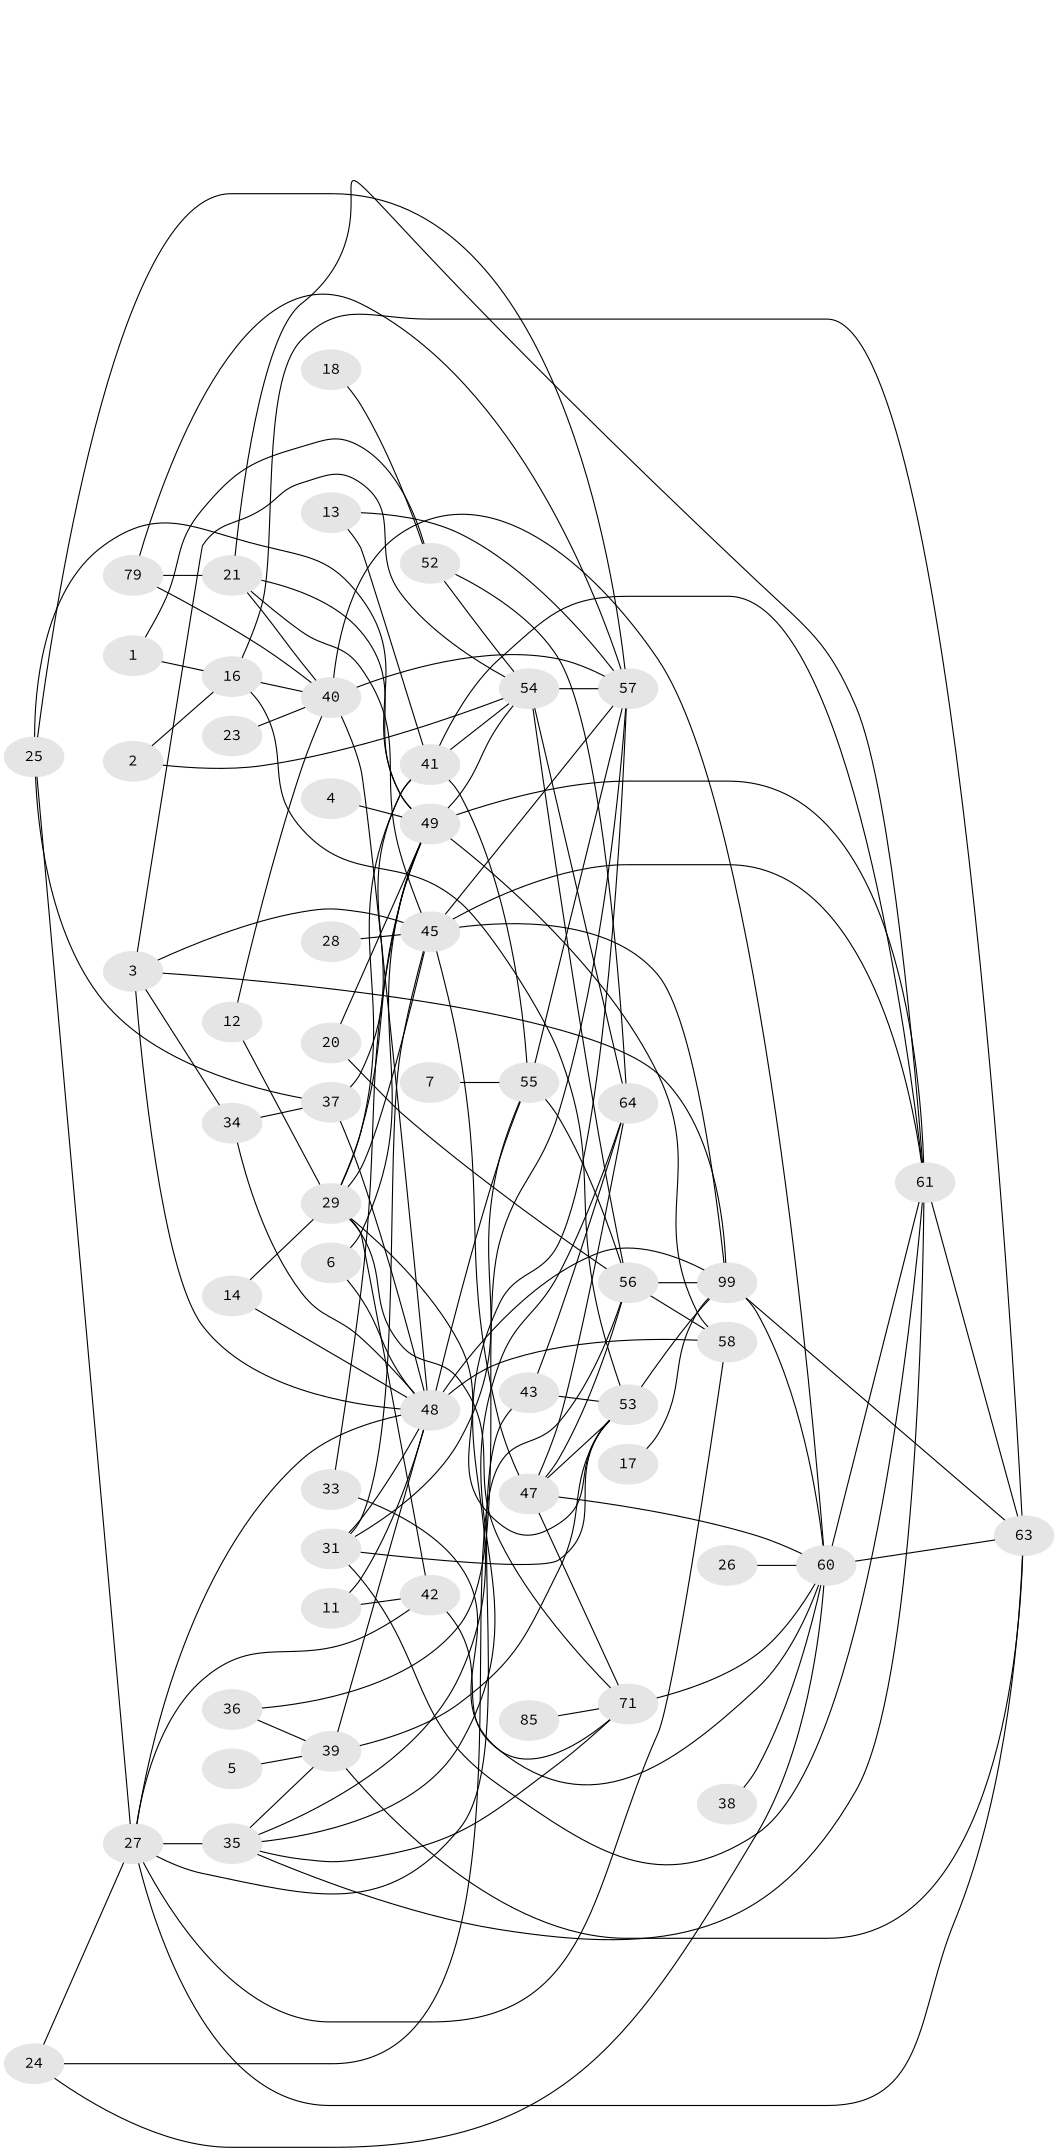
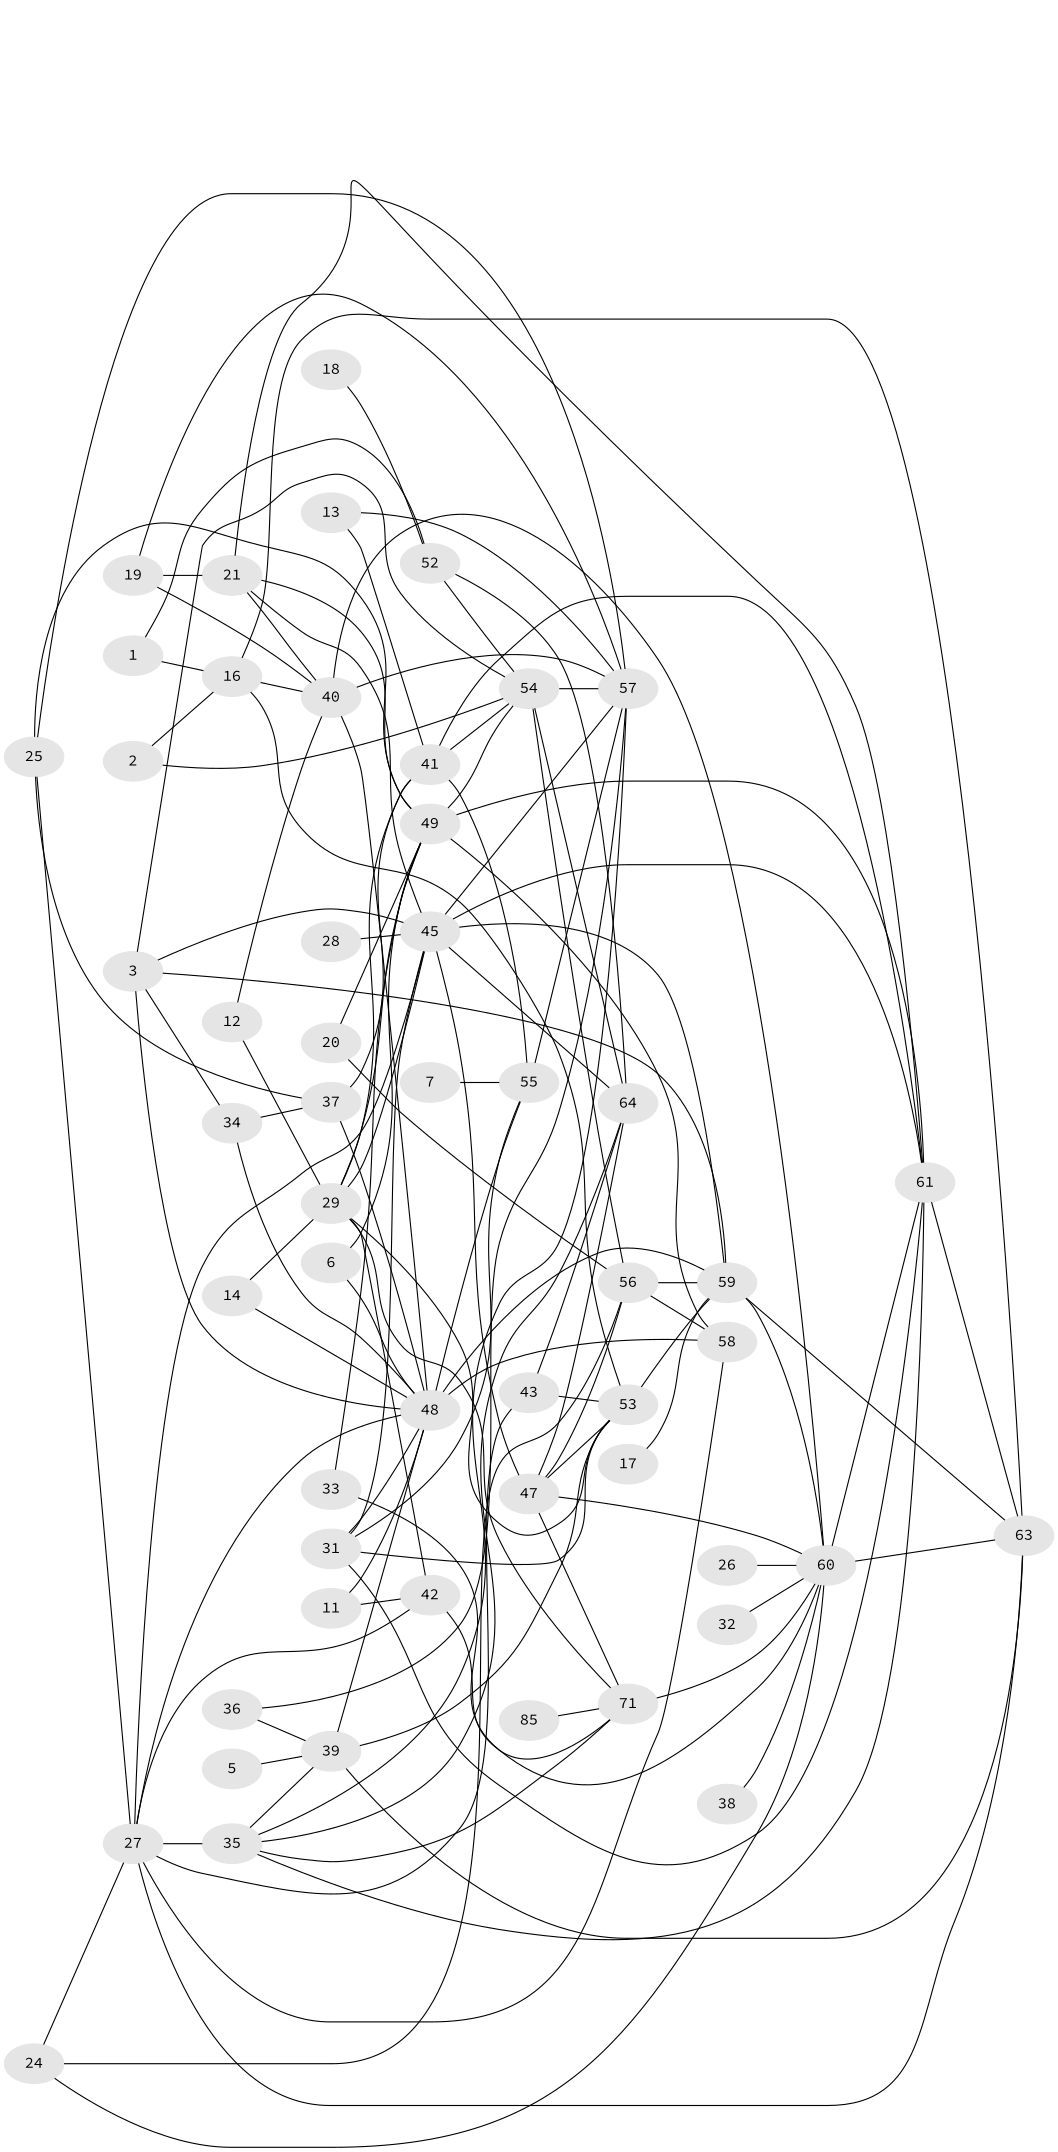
node "79": label "79" -> "19"
node "23": removed
node "4": removed
edge "45" -- "64": added
edge "55" -- "56": removed
node "99": label "99" -> "59"
edge "45" -- "27": added
node "32": added
